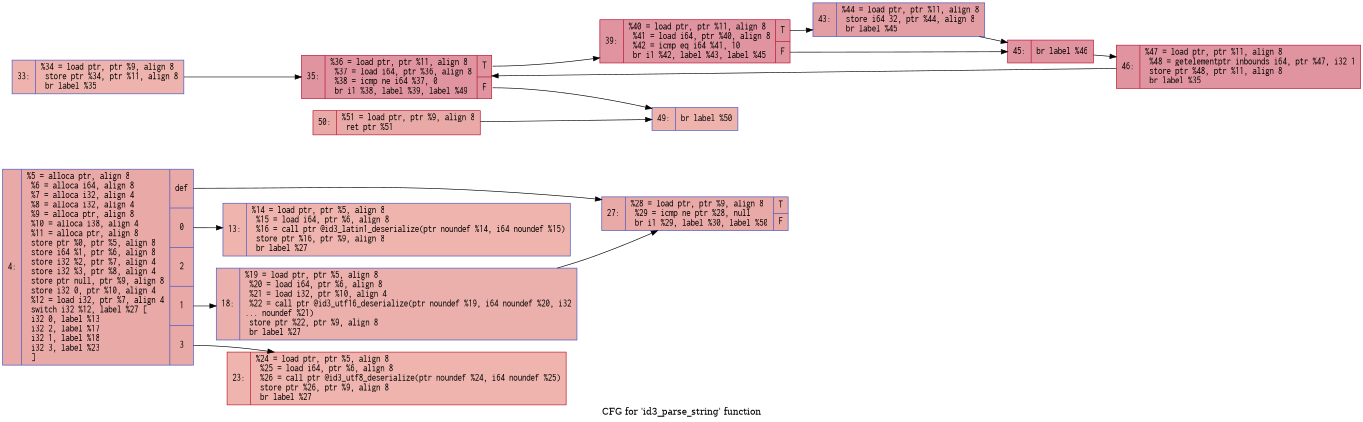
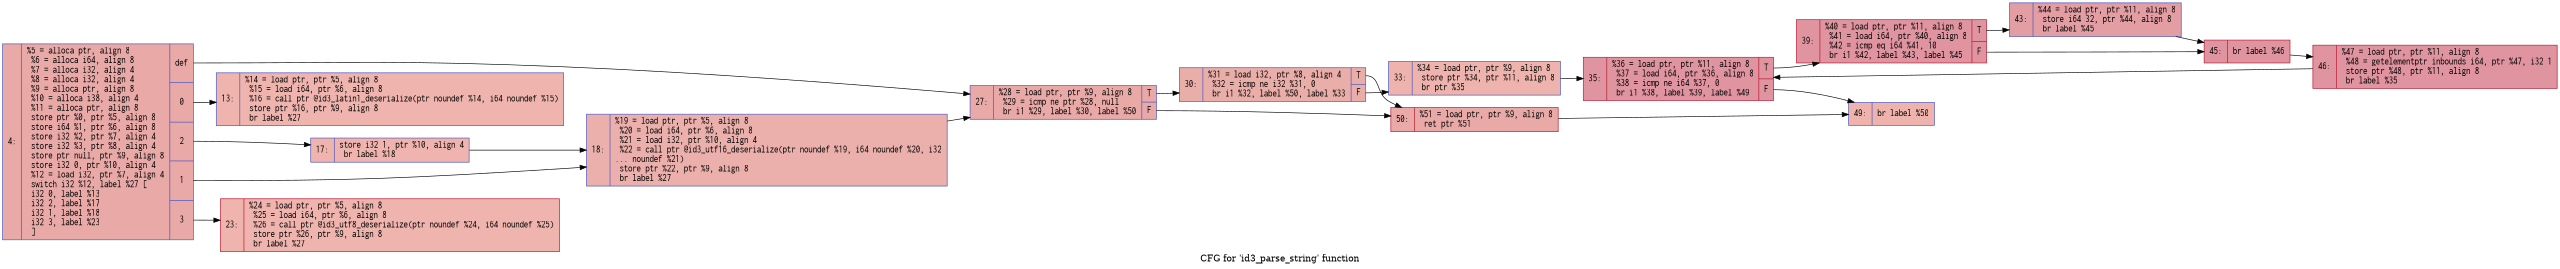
node "30:": added
node "33:": text "br label %35" -> "br ptr %35"
edge "27:" -> "50:": added
node "17:": added
